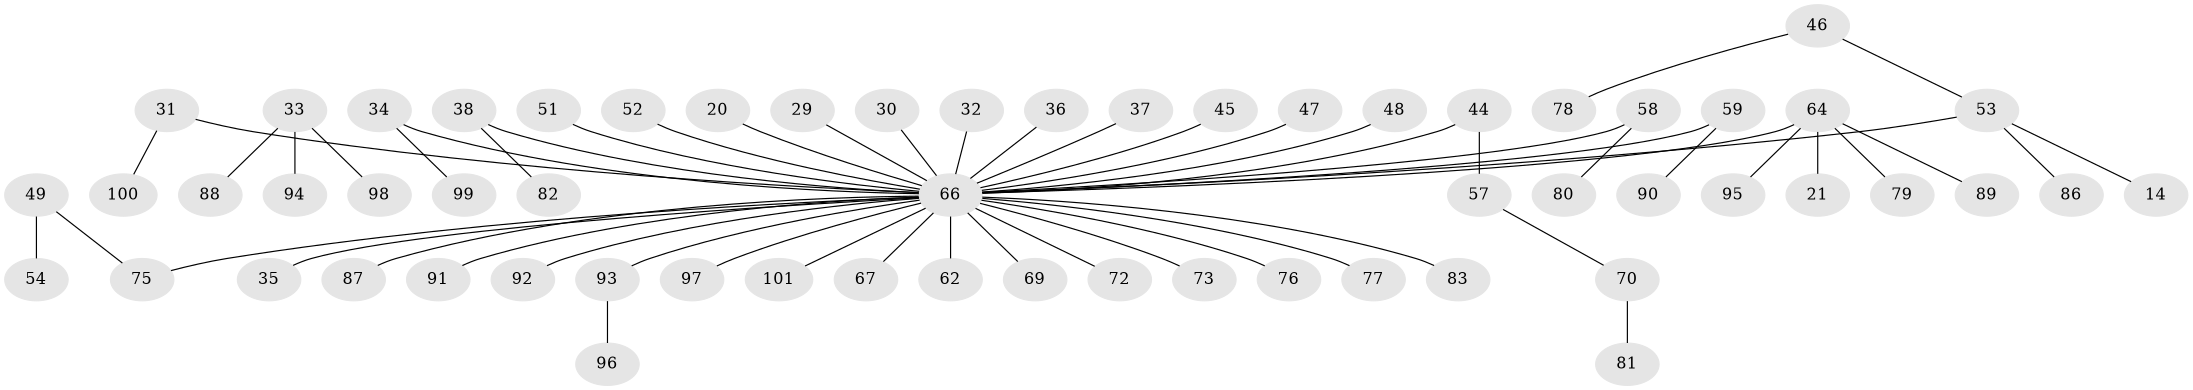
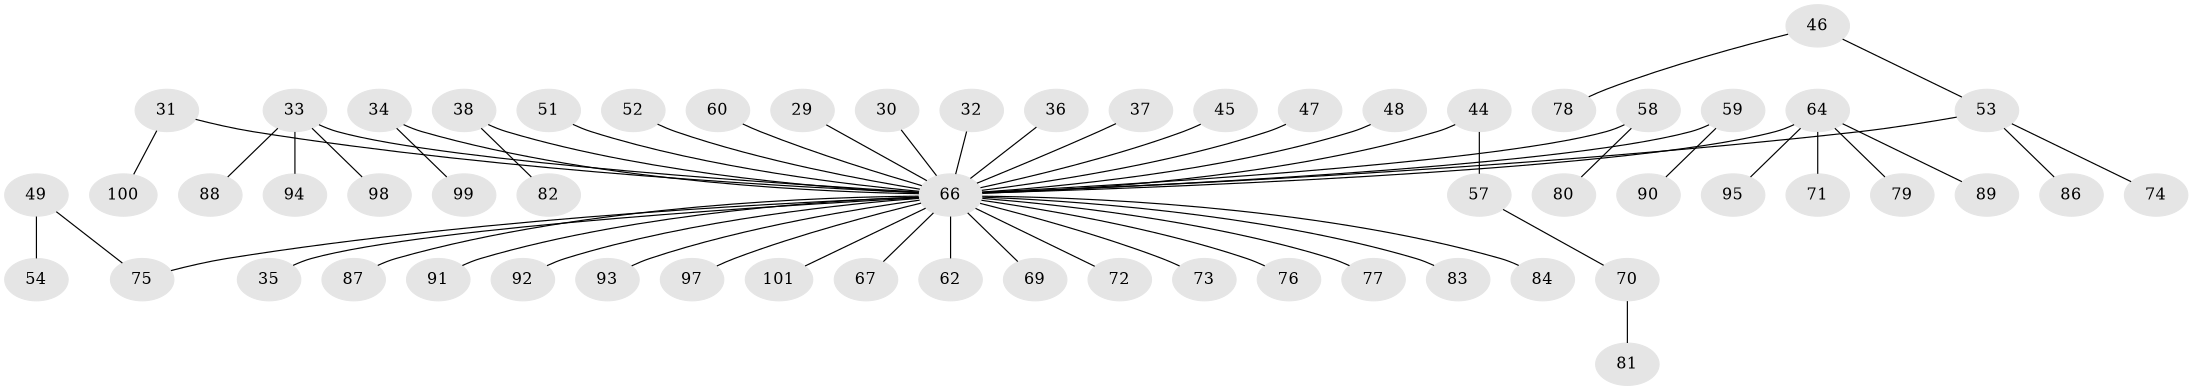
node "20": label "20" -> "60"
edge "33" -- "66": added
node "21": label "21" -> "71"
node "14": label "14" -> "74"
node "84": added
node "96": removed
